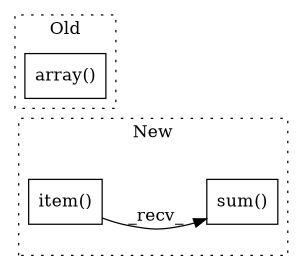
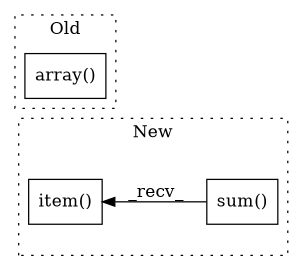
edge "item()" -> "sum()": reversed
